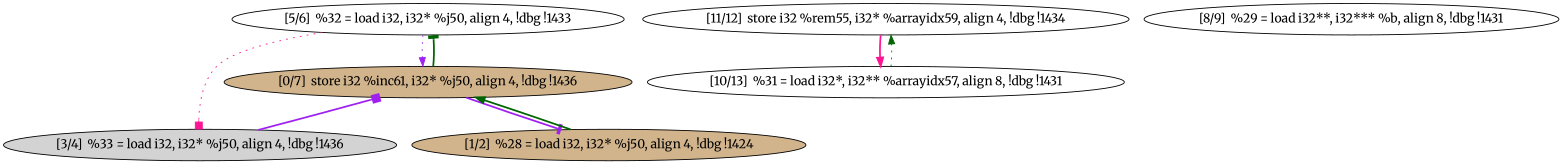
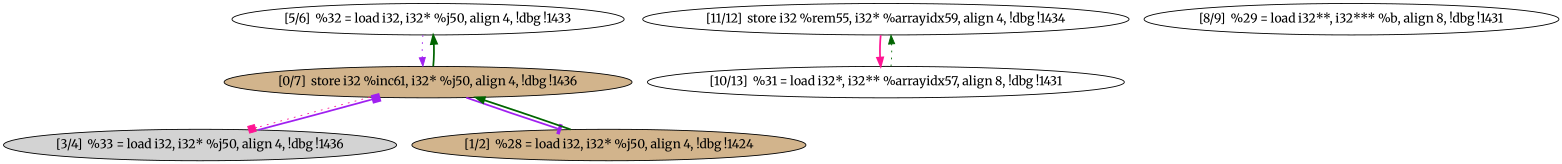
edge "[5/6]  %32 = load i32, i32* %j50, align 4, !dbg !1433" -> "[3/4]  %33 = load i32, i32* %j50, align 4, !dbg !1436": now "[0/7]  store i32 %inc61, i32* %j50, align 4, !dbg !1436" -> "[3/4]  %33 = load i32, i32* %j50, align 4, !dbg !1436"
edge "[0/7]  store i32 %inc61, i32* %j50, align 4, !dbg !1436" -> "[5/6]  %32 = load i32, i32* %j50, align 4, !dbg !1433": arrowhead tee -> normal
